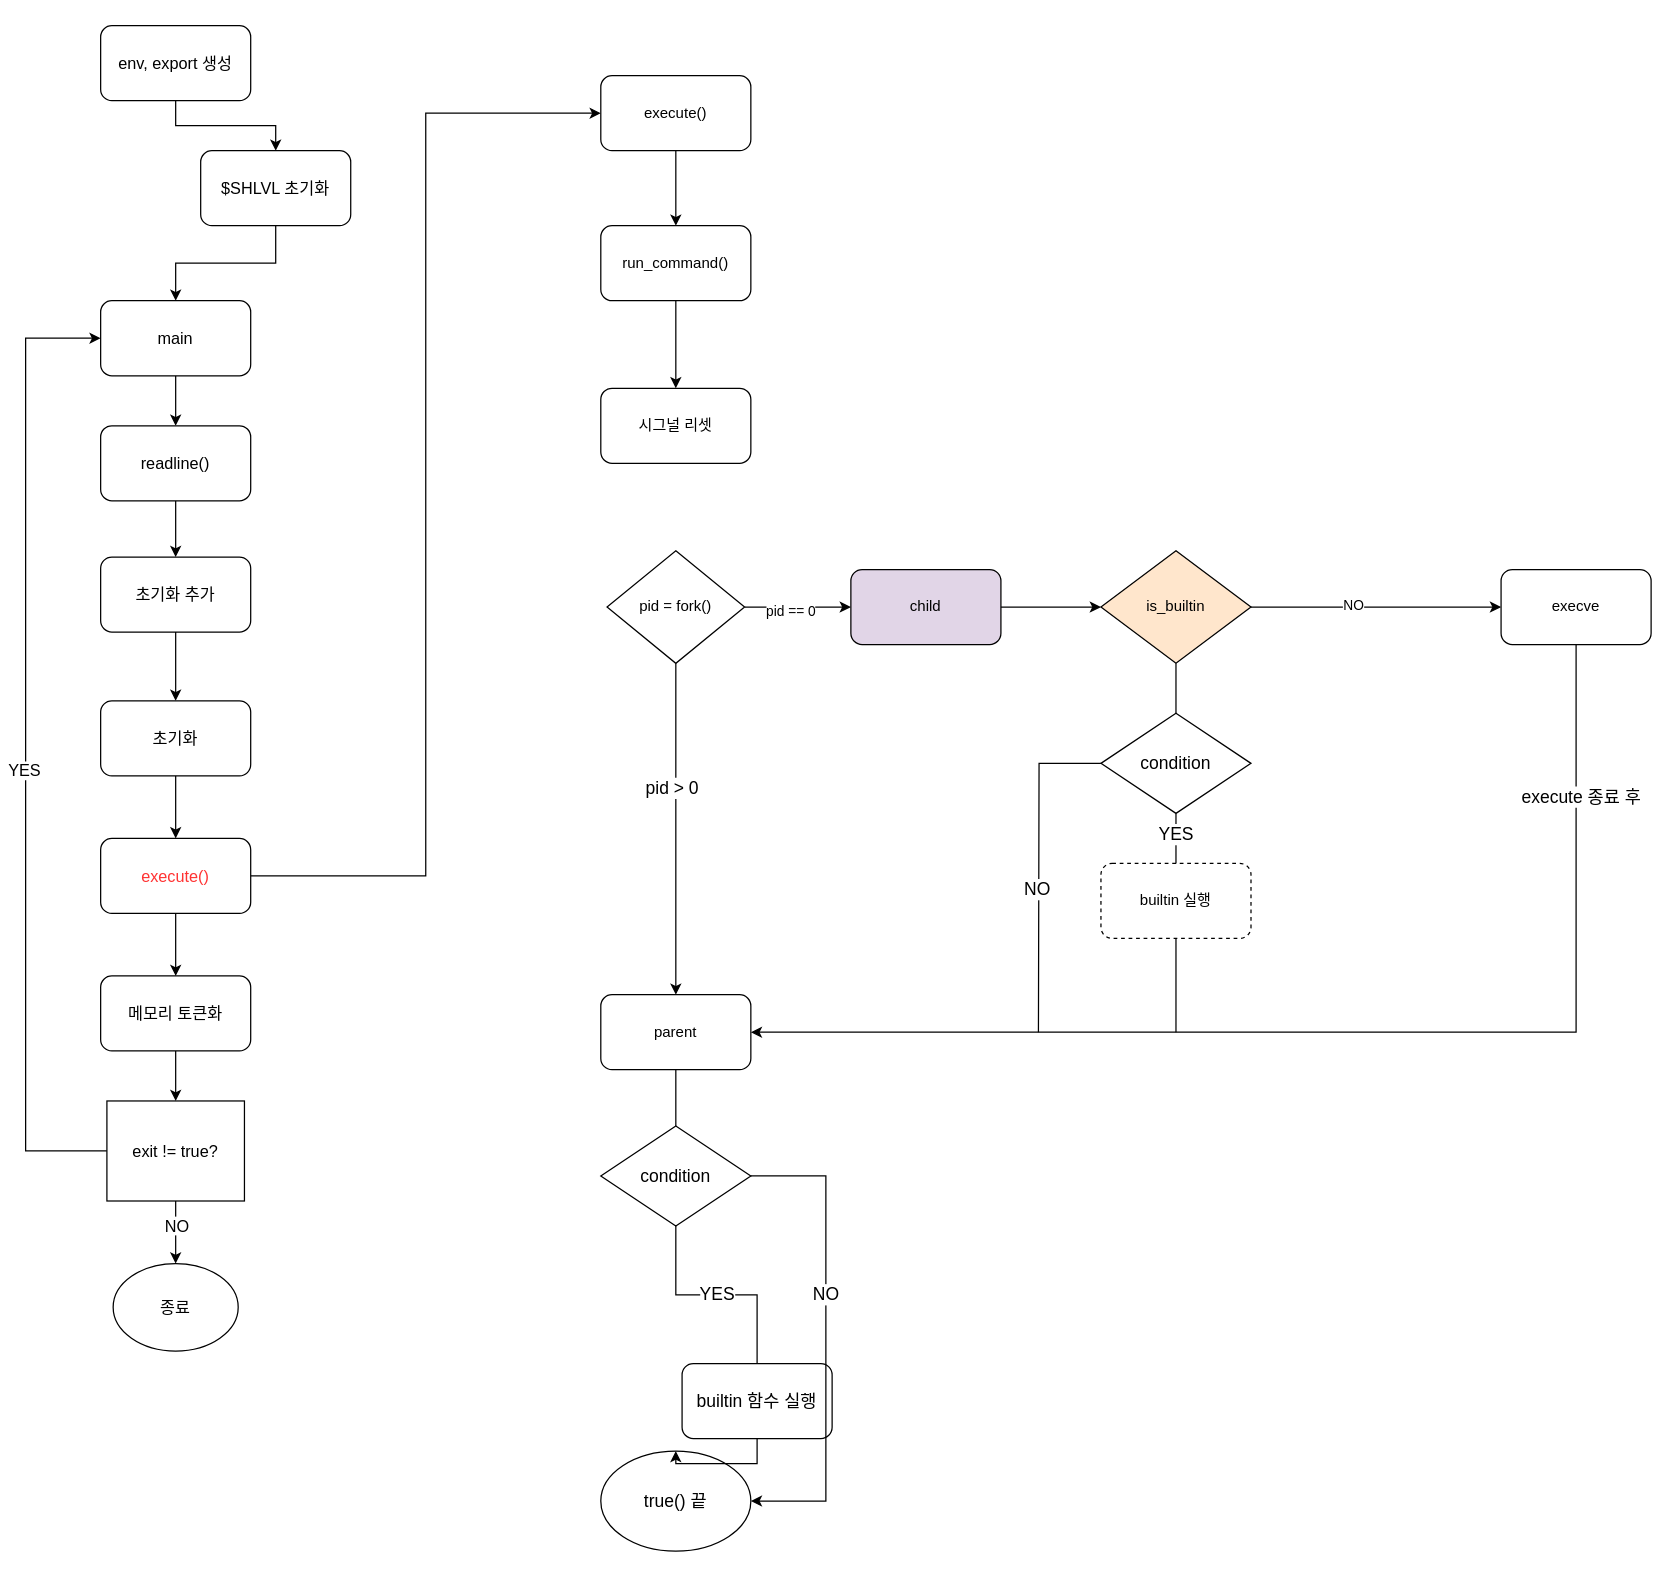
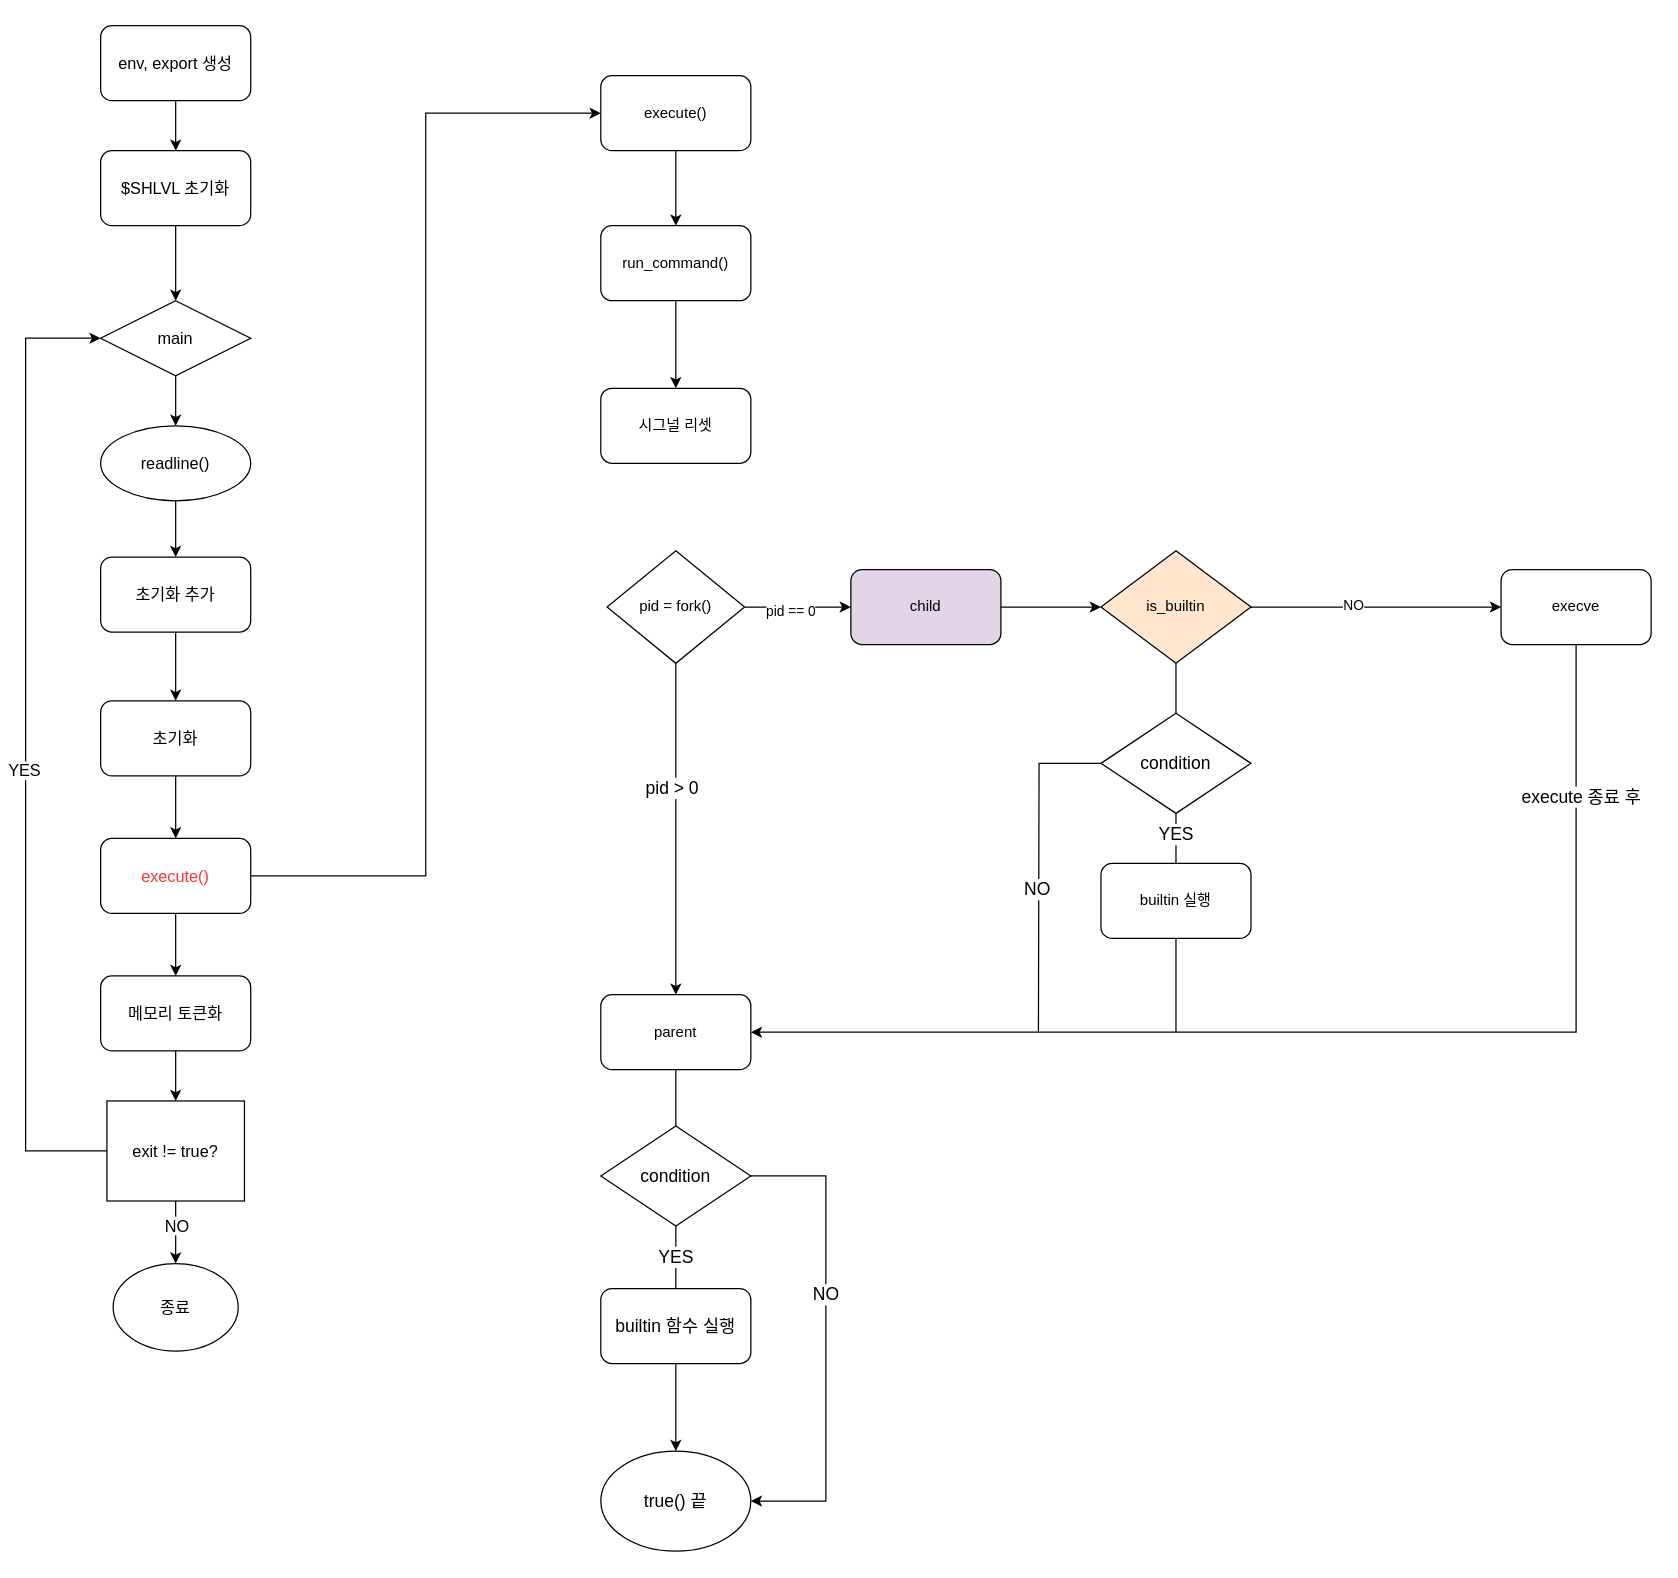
node "$SHLVL 초기화": moved (276, 188) -> (176, 188)
node "main": shape rounded rectangle -> diamond
node "readline()": shape rounded rectangle -> ellipse
node "builtin 실행": style dashed -> solid
node "builtin 함수 실행": moved (757, 1401) -> (676, 1326)
